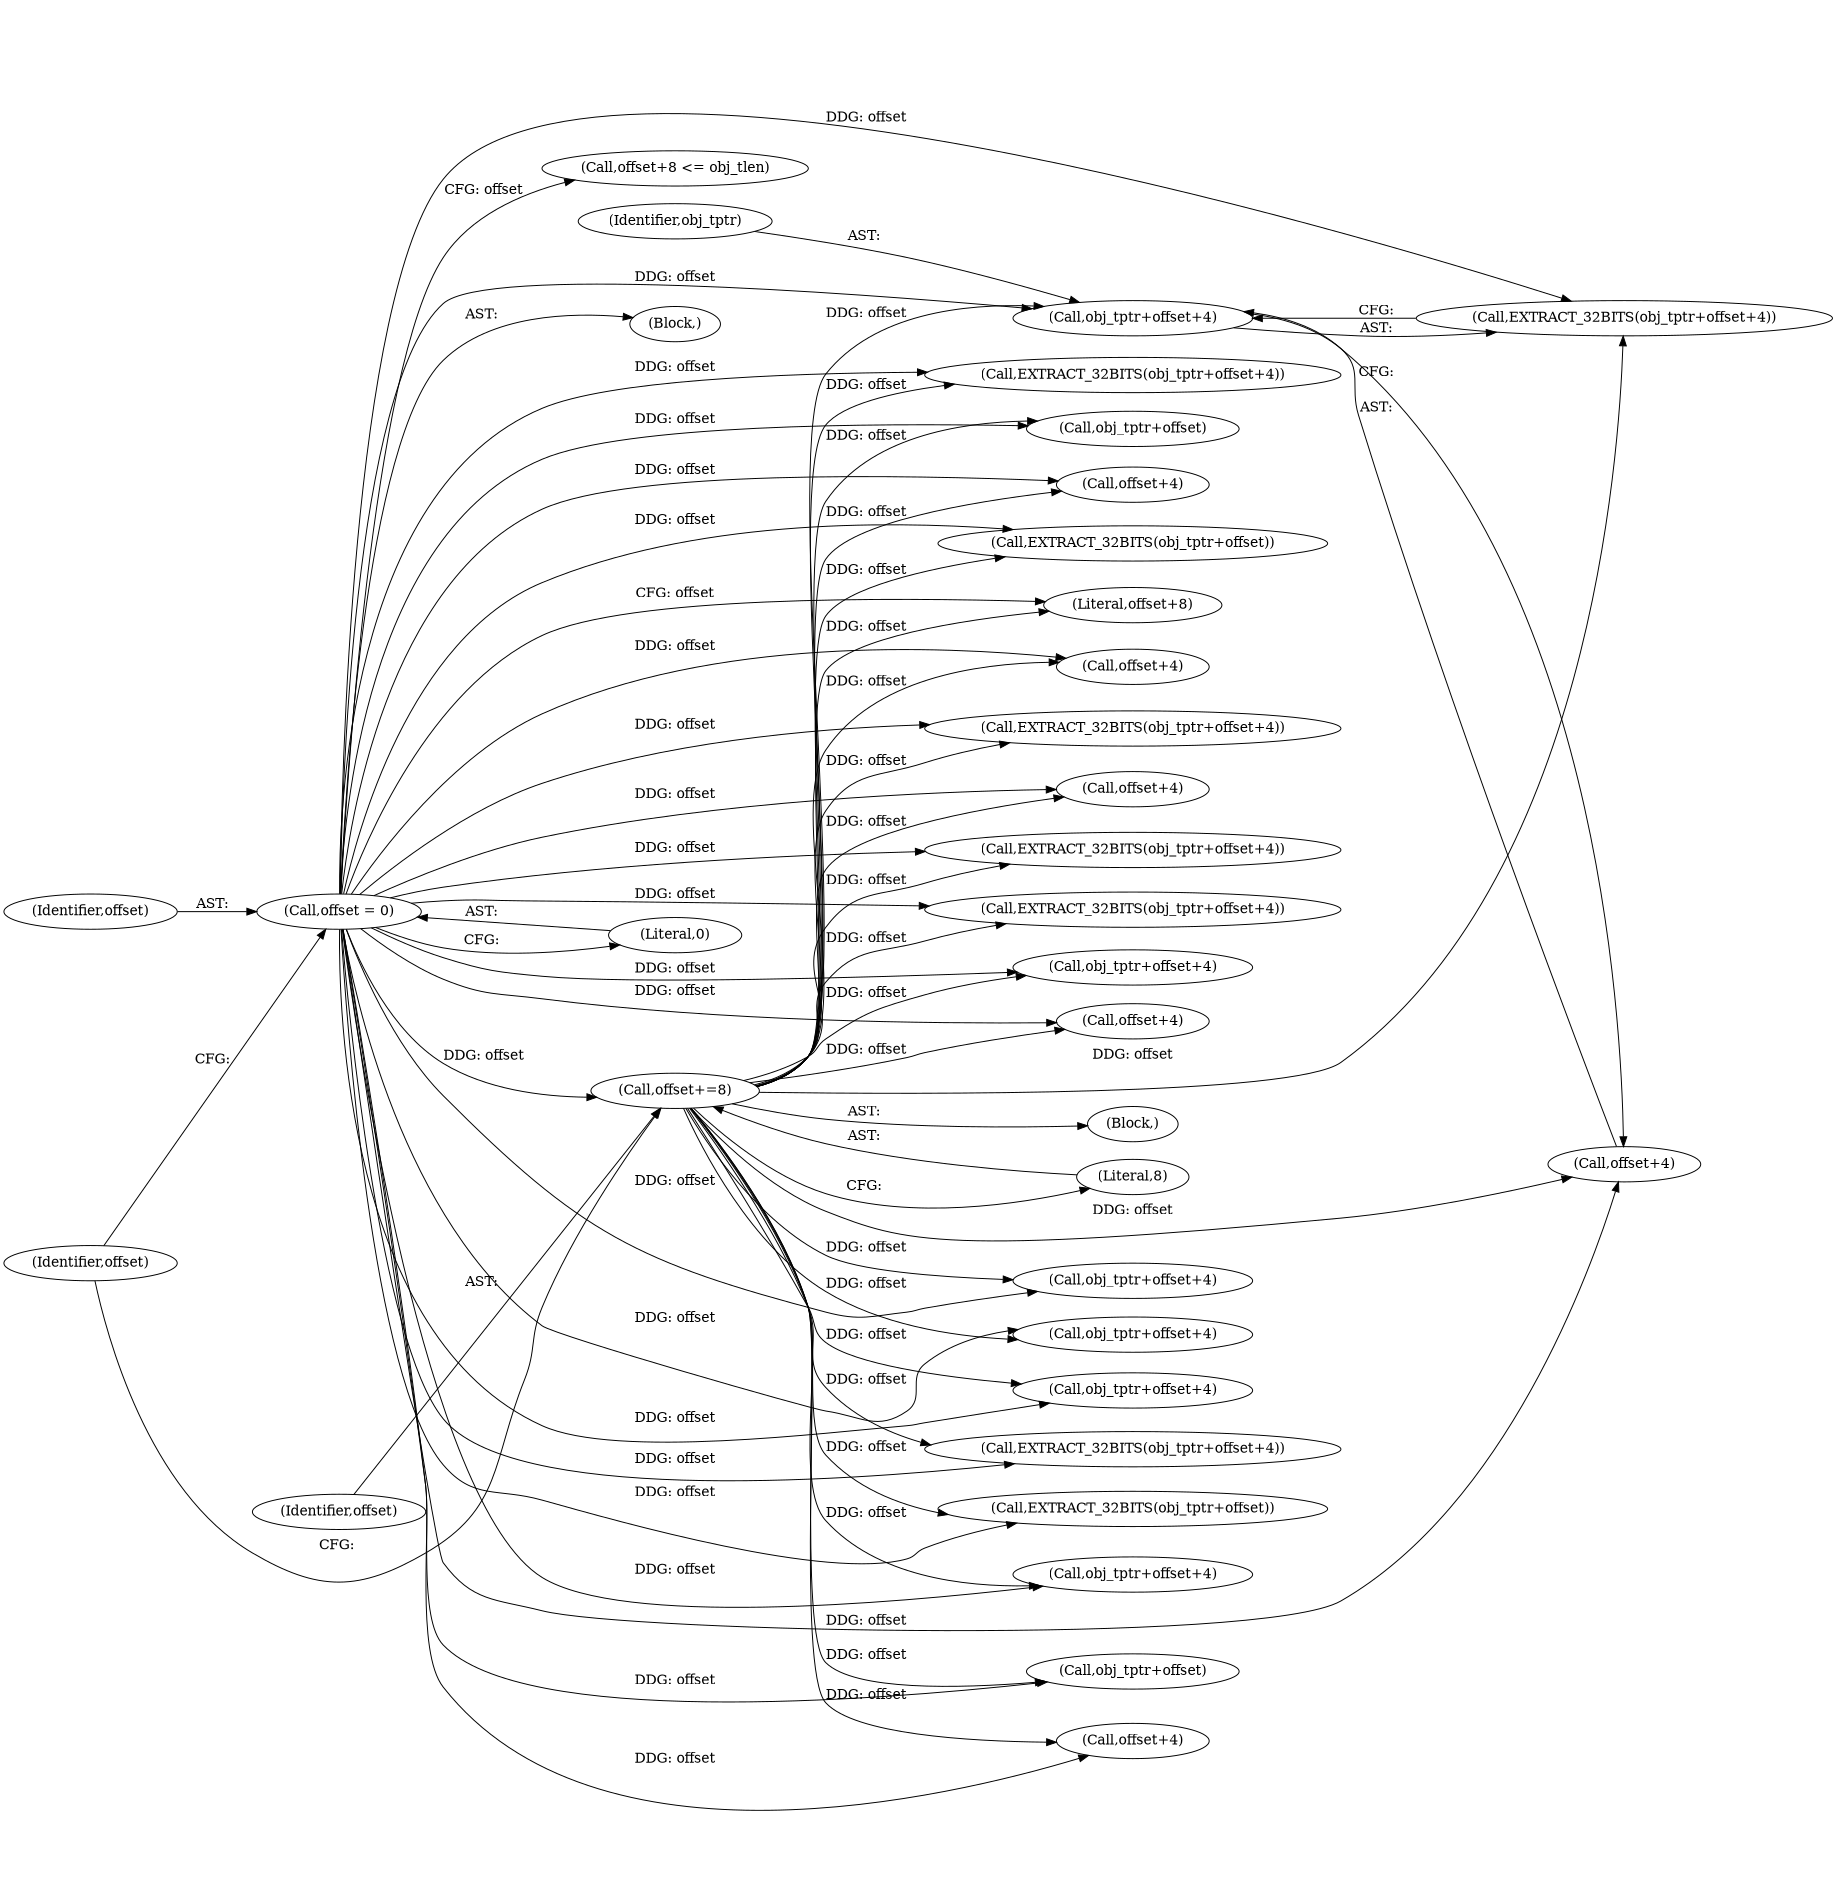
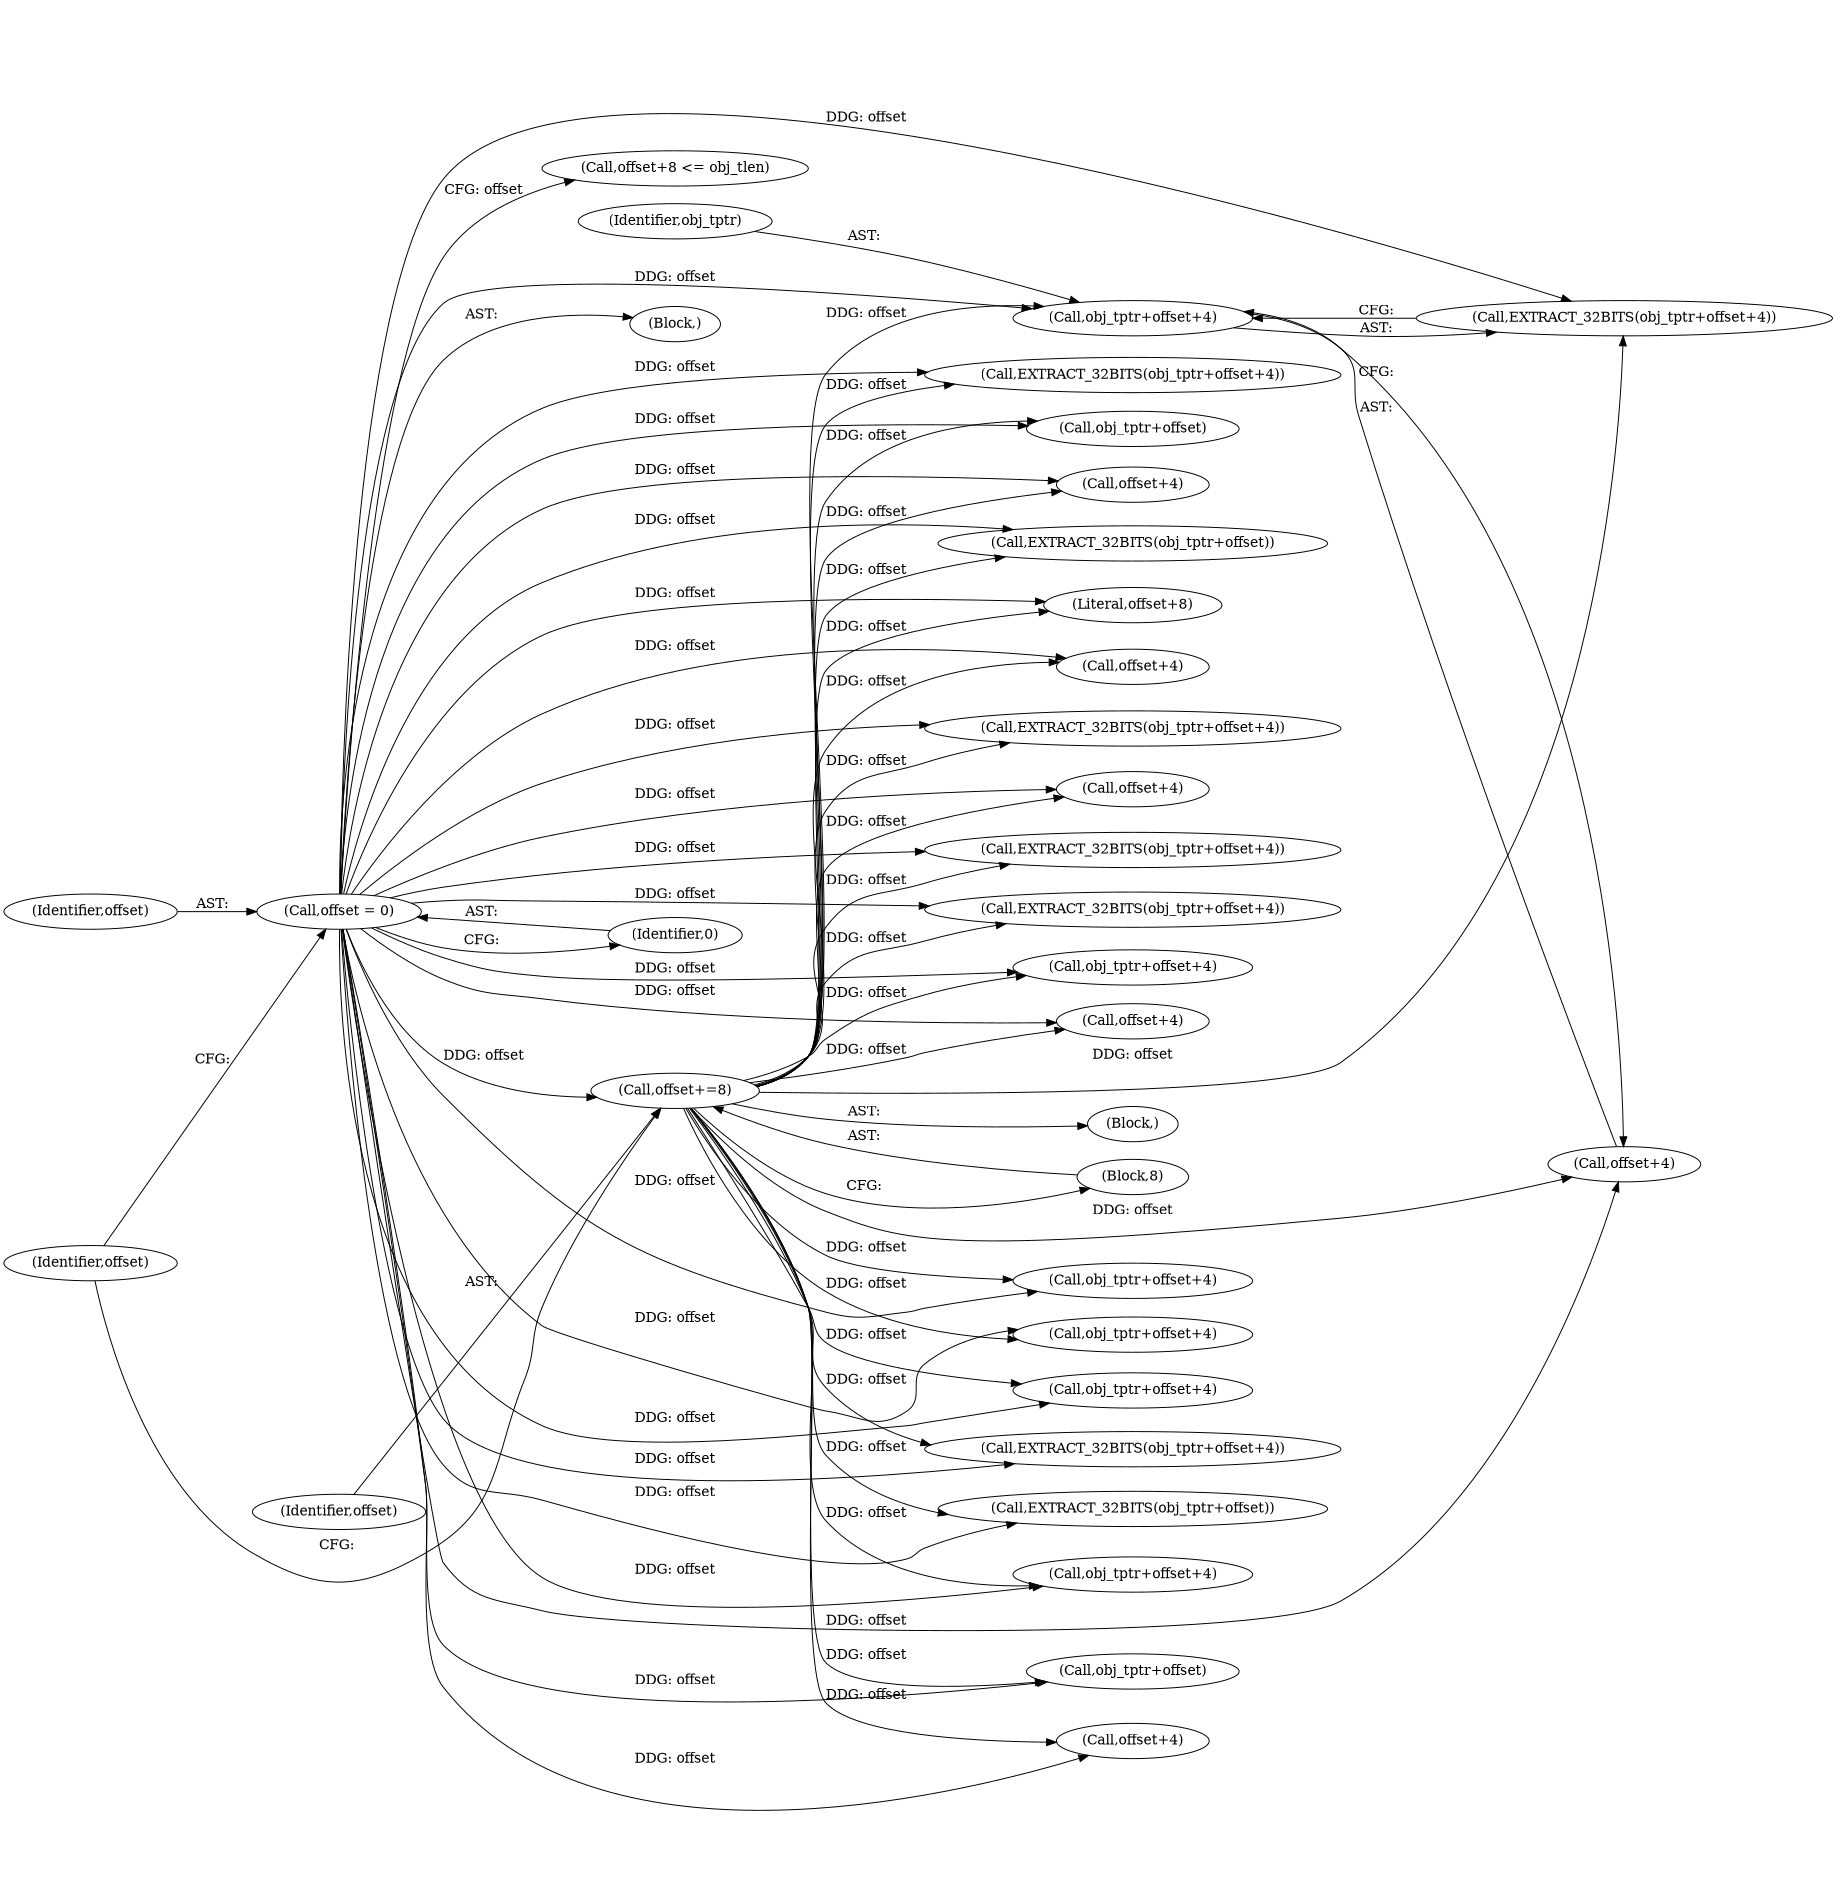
edge "(Call,offset = 0)" -> "(Literal,offset+8)": label "CFG: offset" -> "DDG: offset"
node "(Literal,0)": label "(Literal,0)" -> "(Identifier,0)"
node "(Literal,8)": label "(Literal,8)" -> "(Block,8)"
